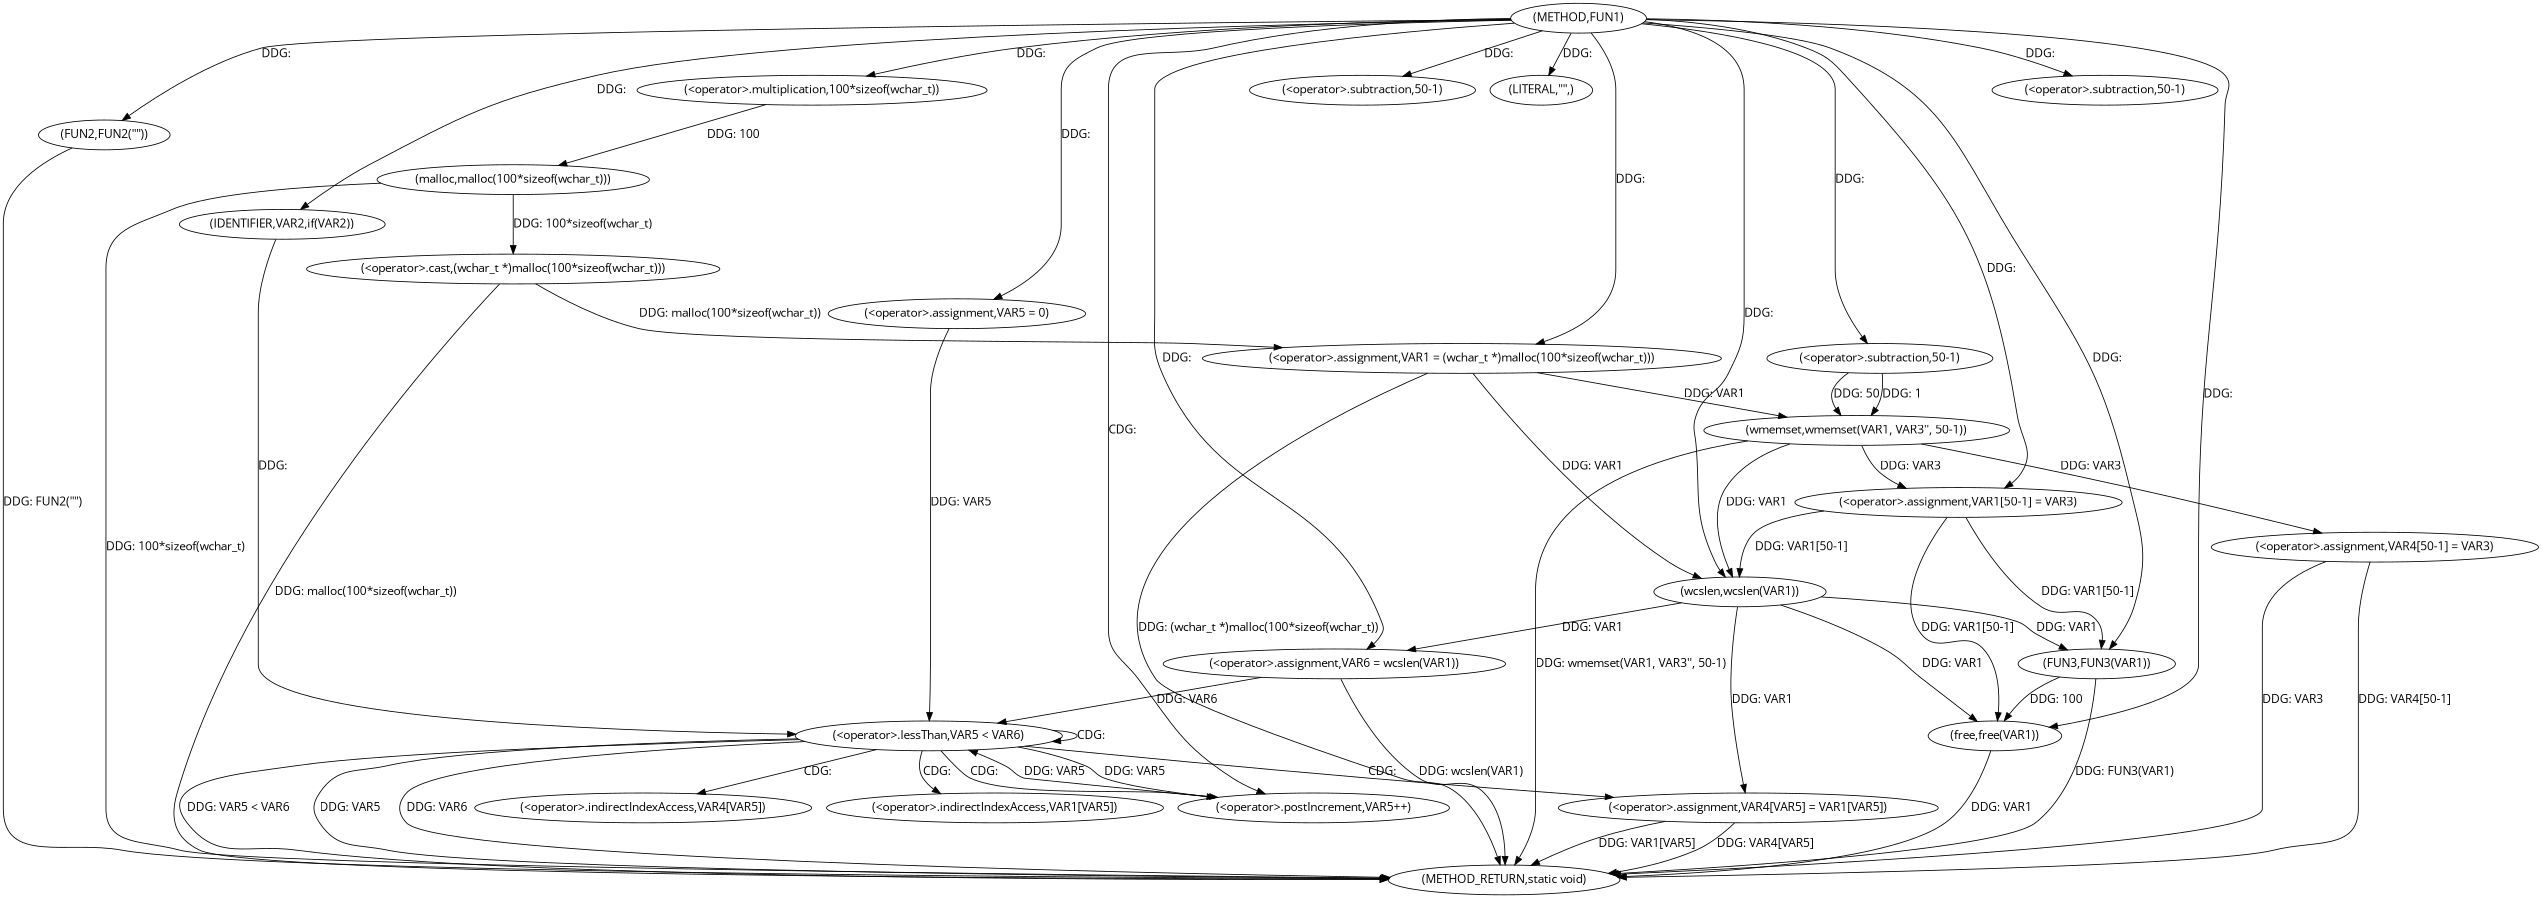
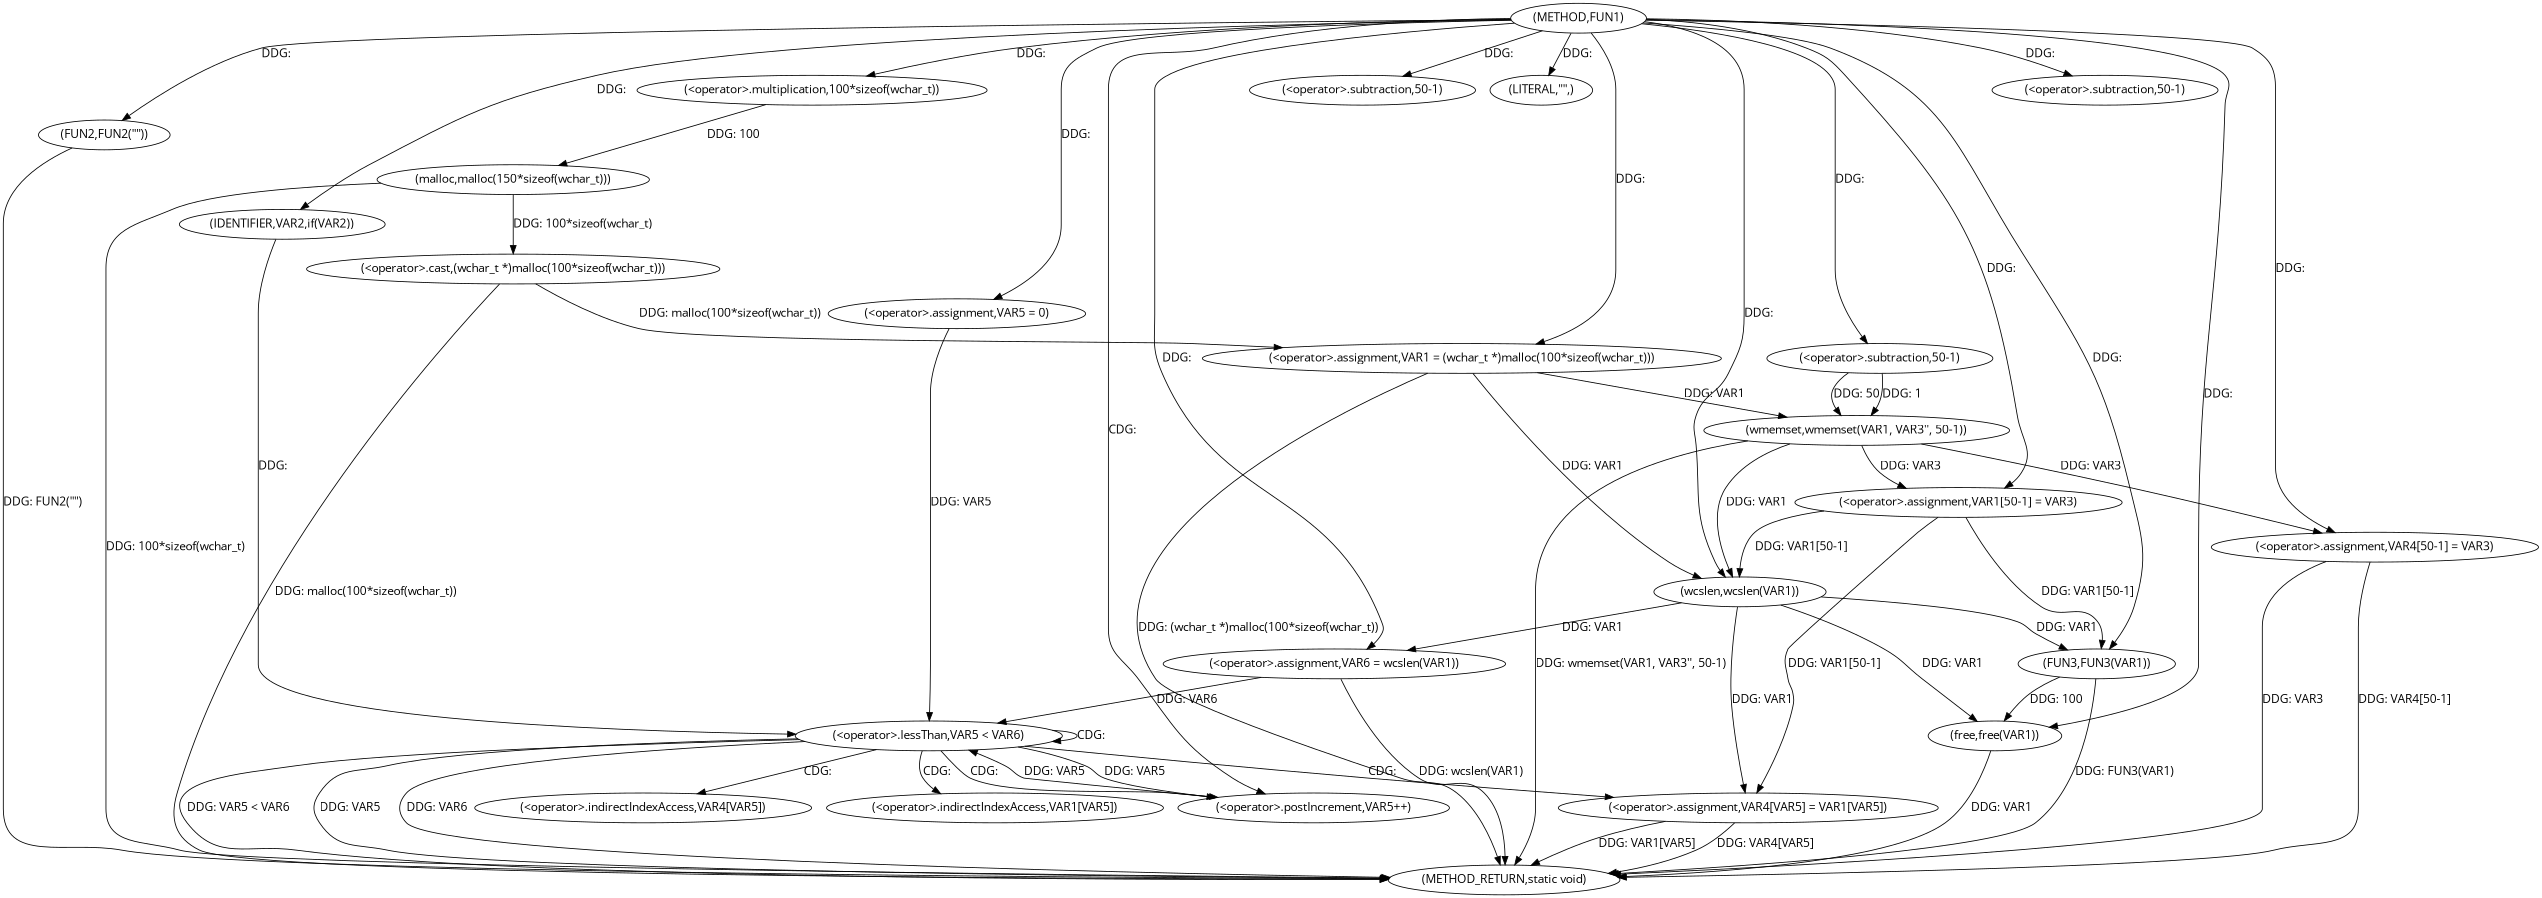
edge "(METHOD,FUN1)" -> "(<operator>.assignment,VAR4[50-1] = VAR3)": added, label "DDG:"
node "(malloc,malloc(100*sizeof(wchar_t)))": label "(malloc,malloc(100*sizeof(wchar_t)))" -> "(malloc,malloc(150*sizeof(wchar_t)))"
edge "(<operator>.assignment,VAR1[50-1] = VAR3)" -> "(free,free(VAR1))": now "(<operator>.assignment,VAR1[50-1] = VAR3)" -> "(<operator>.assignment,VAR4[VAR5] = VAR1[VAR5])"
